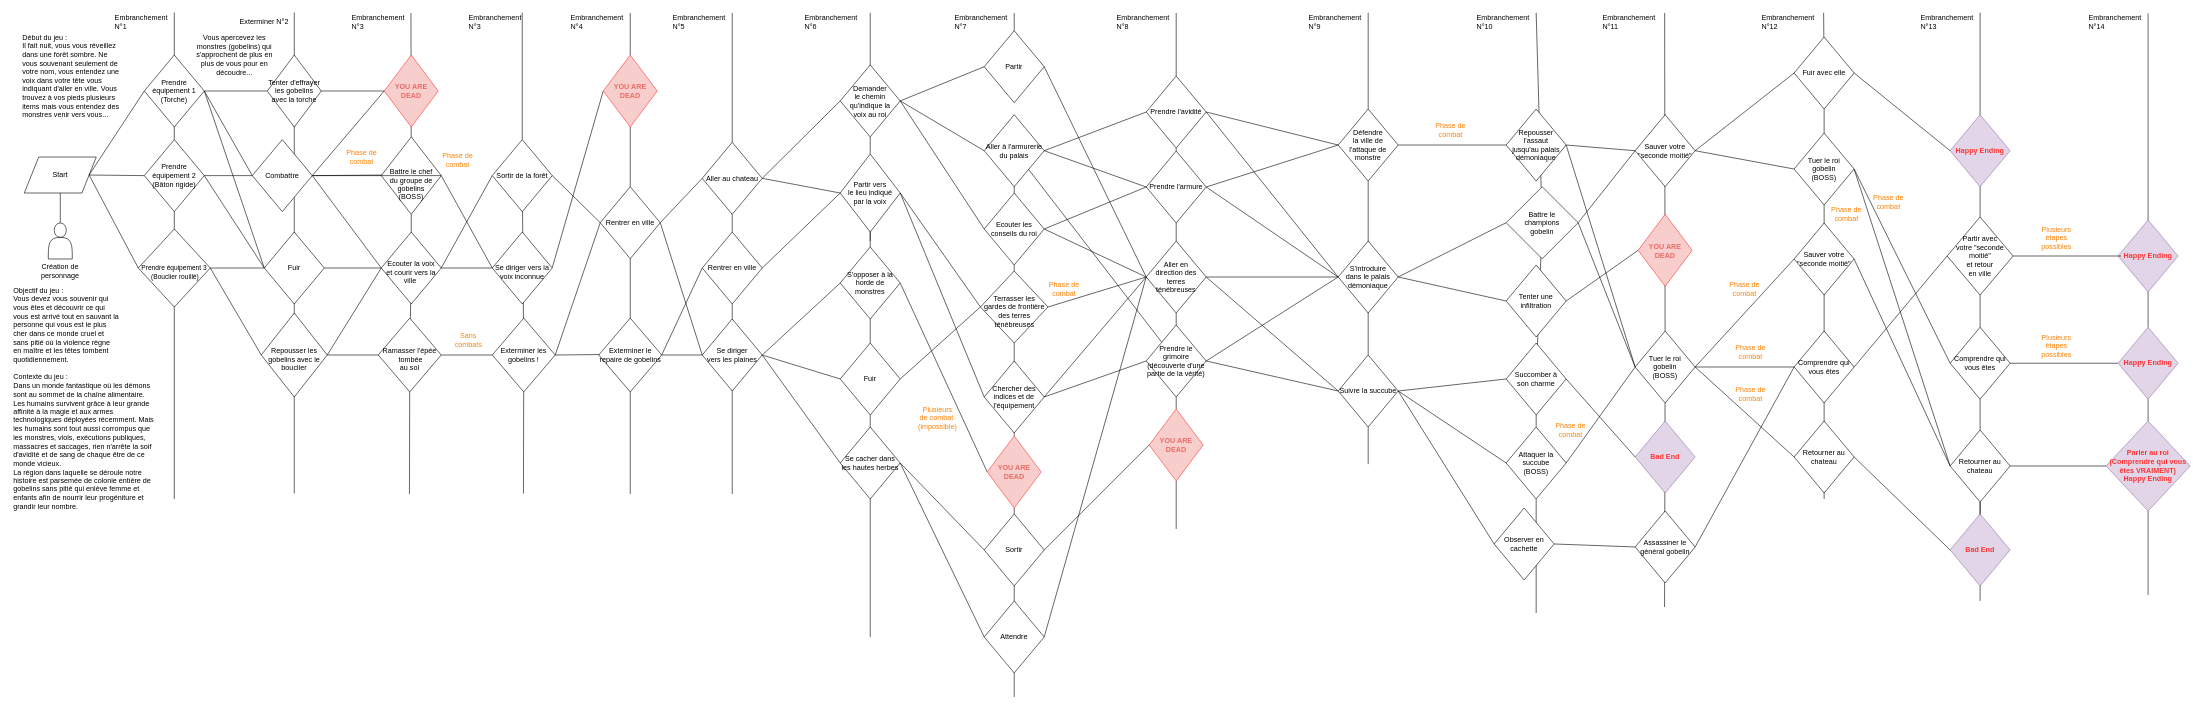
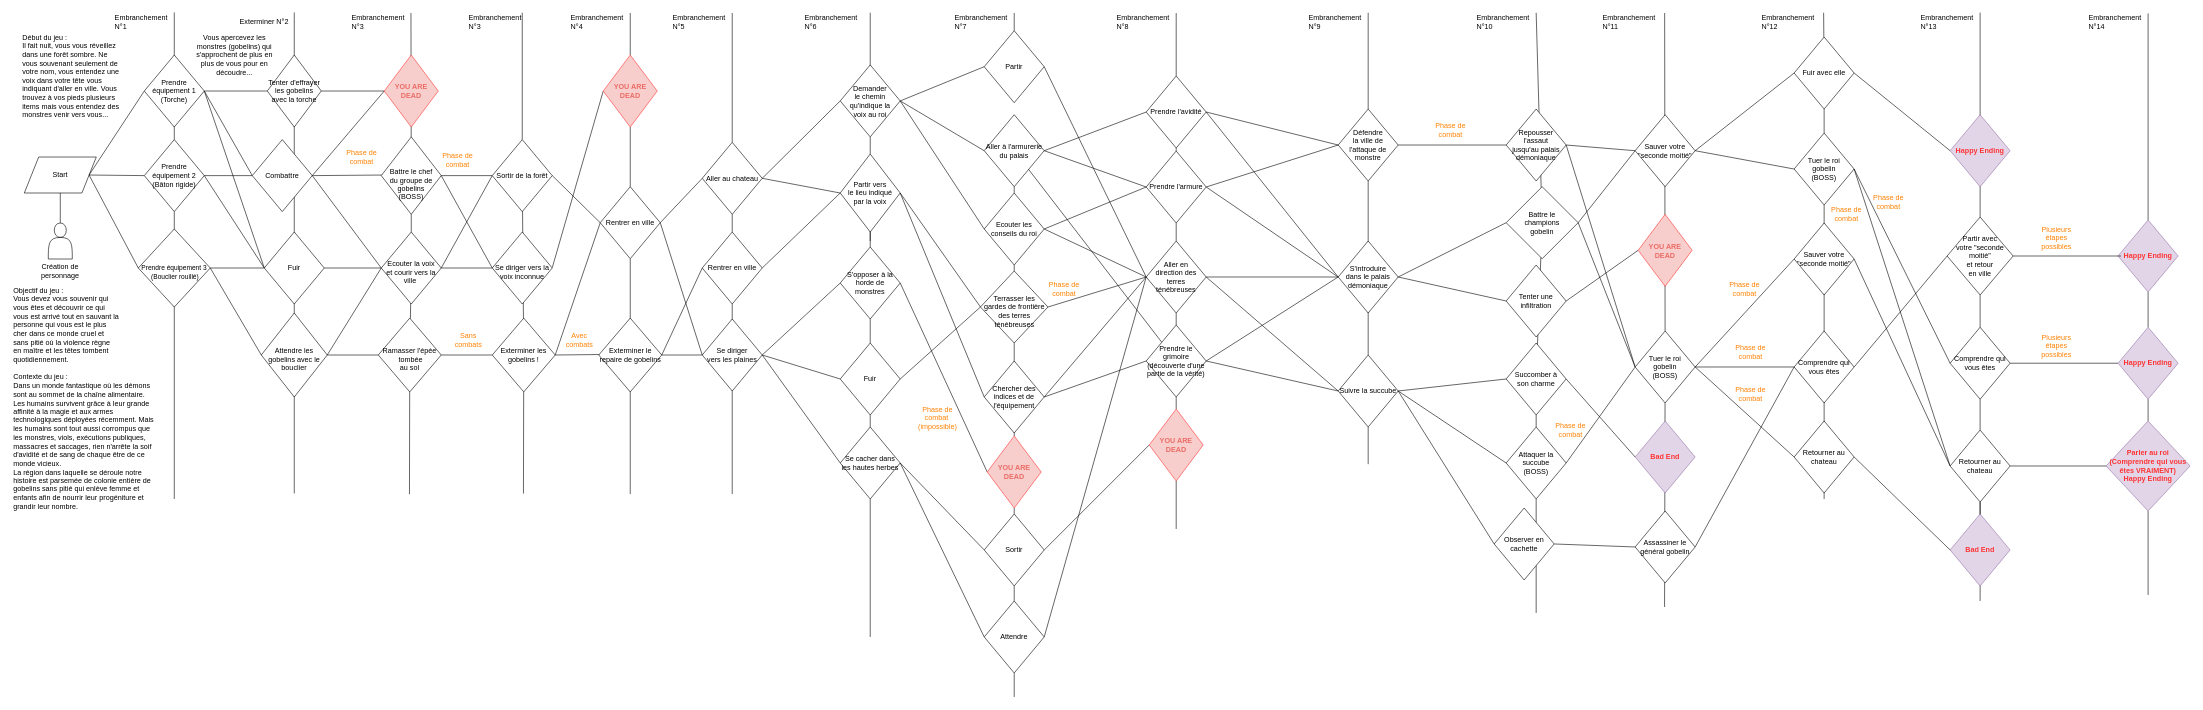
edge "Combattre" -- "Battre le chef du groupe de gobelins (BOSS)": now "Sortir de la forêt" -- "Battre le chef du groupe de gobelins (BOSS)"
node "Avec combats": added
node "Repousser les gobelins avec le bouclier": label "Repousser les gobelins avec le bouclier" -> "Attendre les gobelins avec le bouclier"
node "Plusieurs de combat (impossible)": label "Plusieurs de combat (impossible)" -> "Phase de combat (impossible)"
